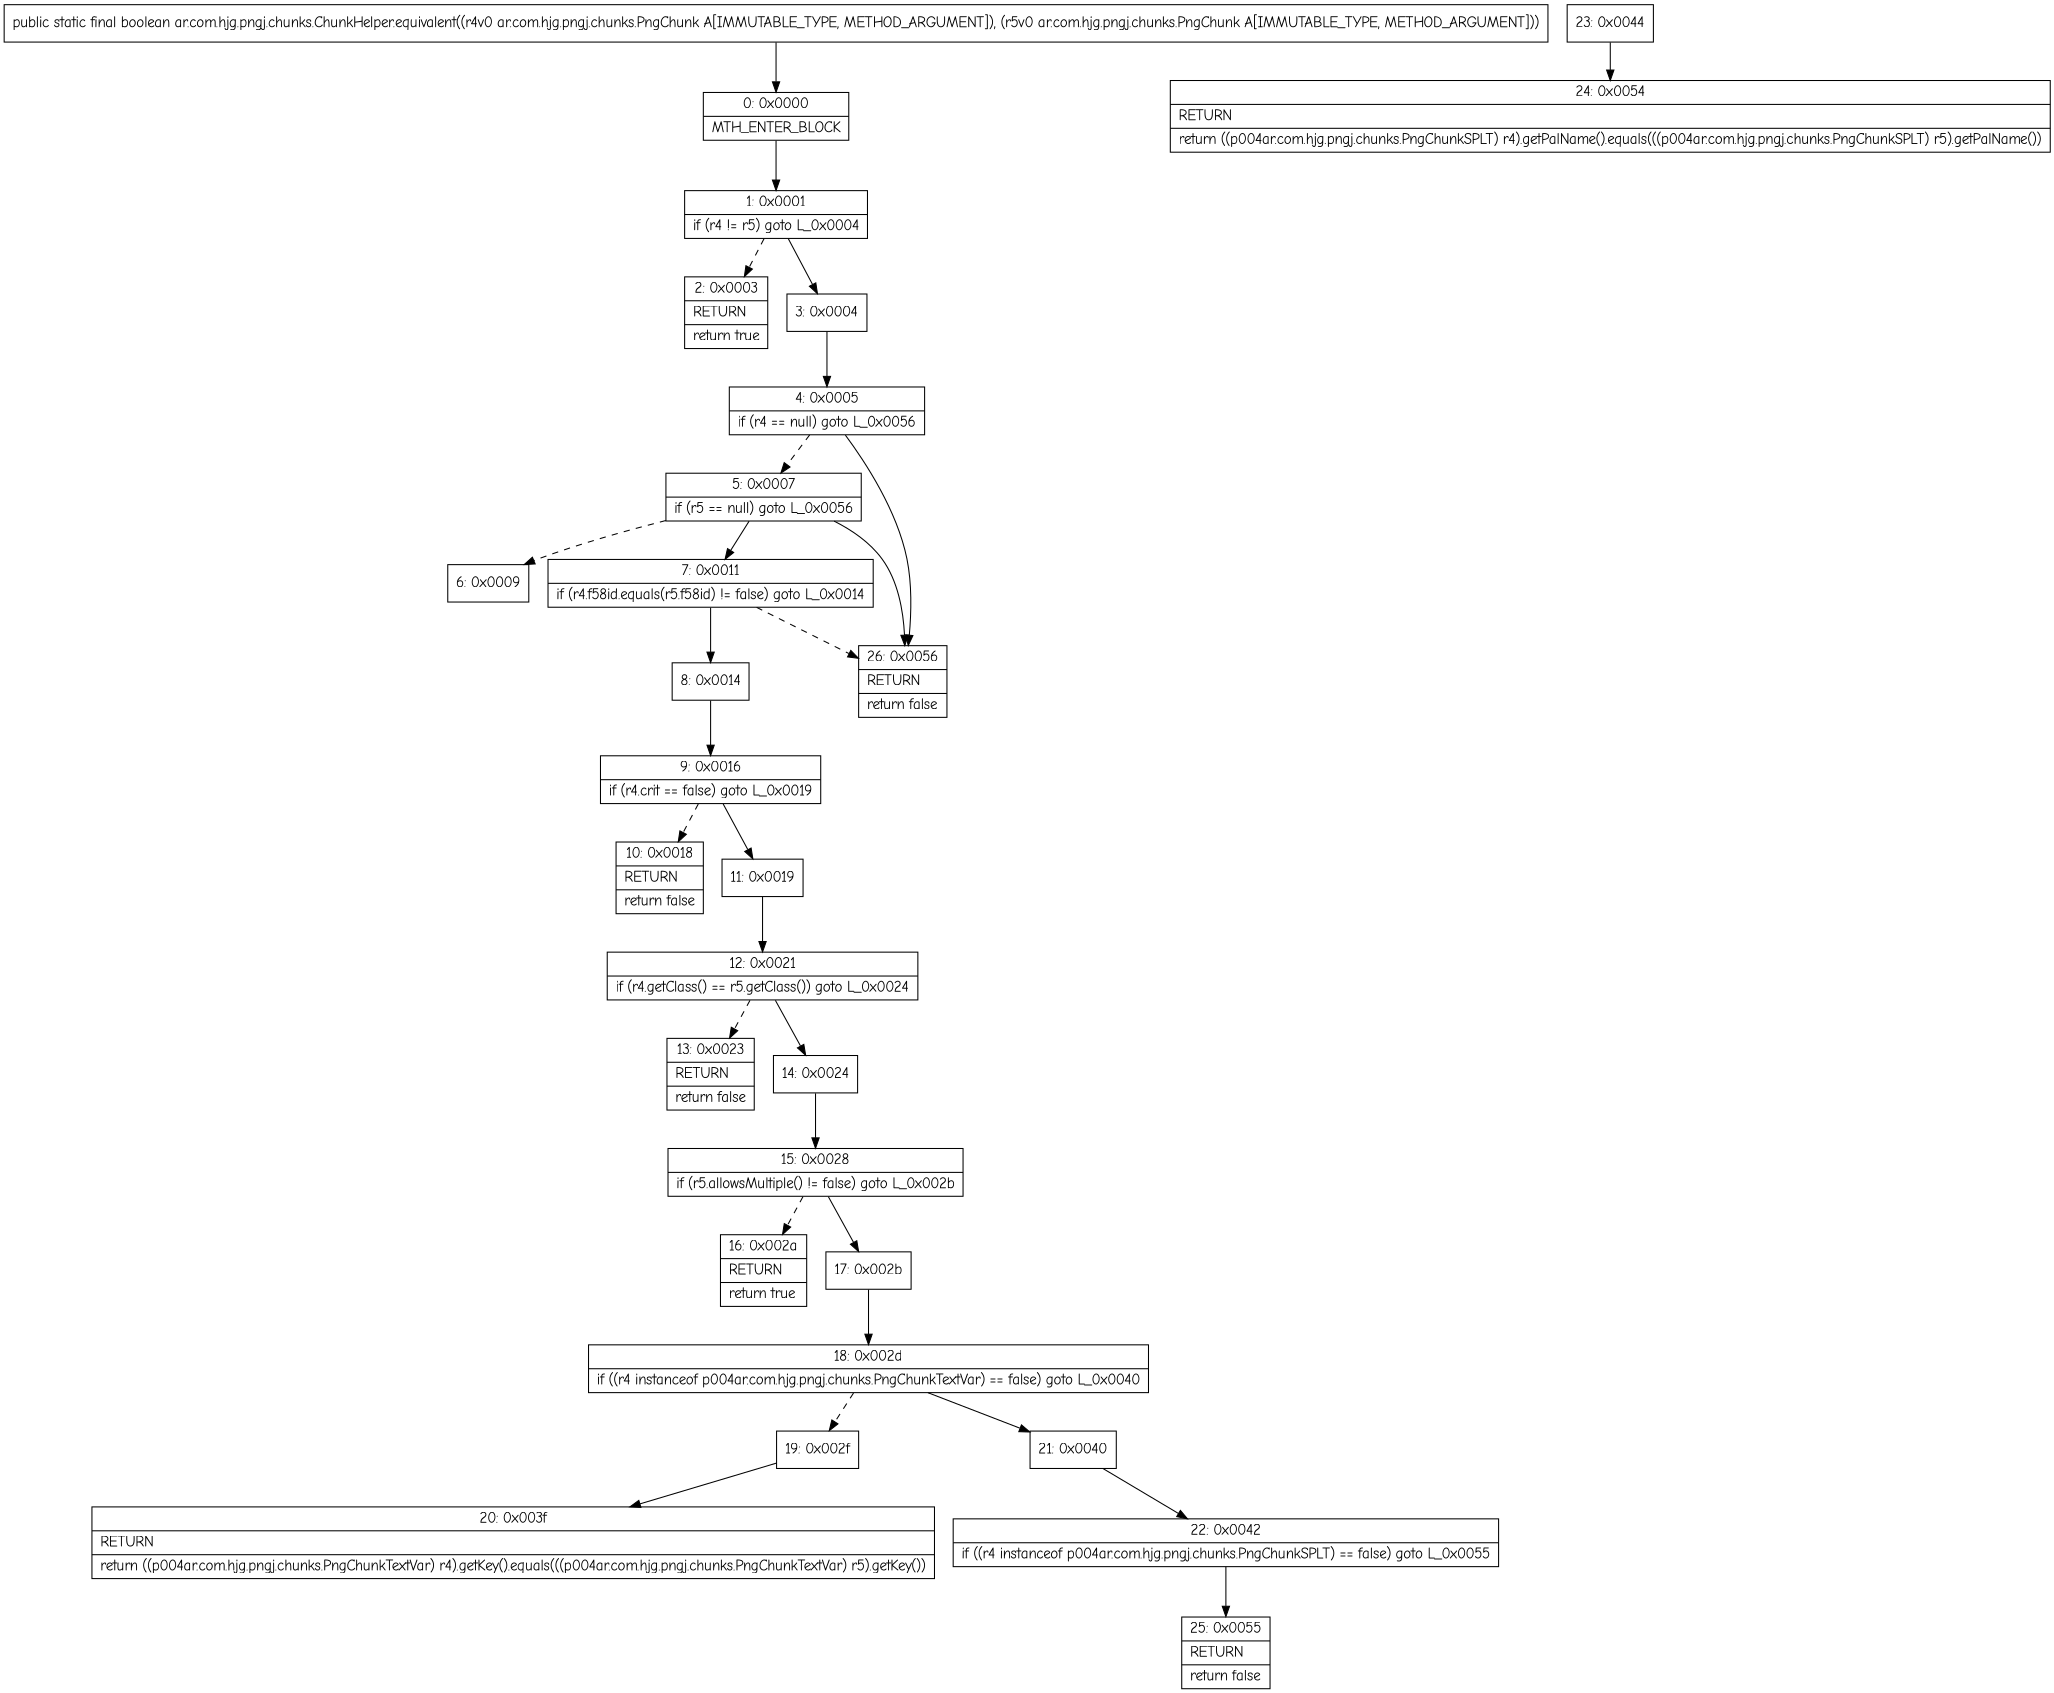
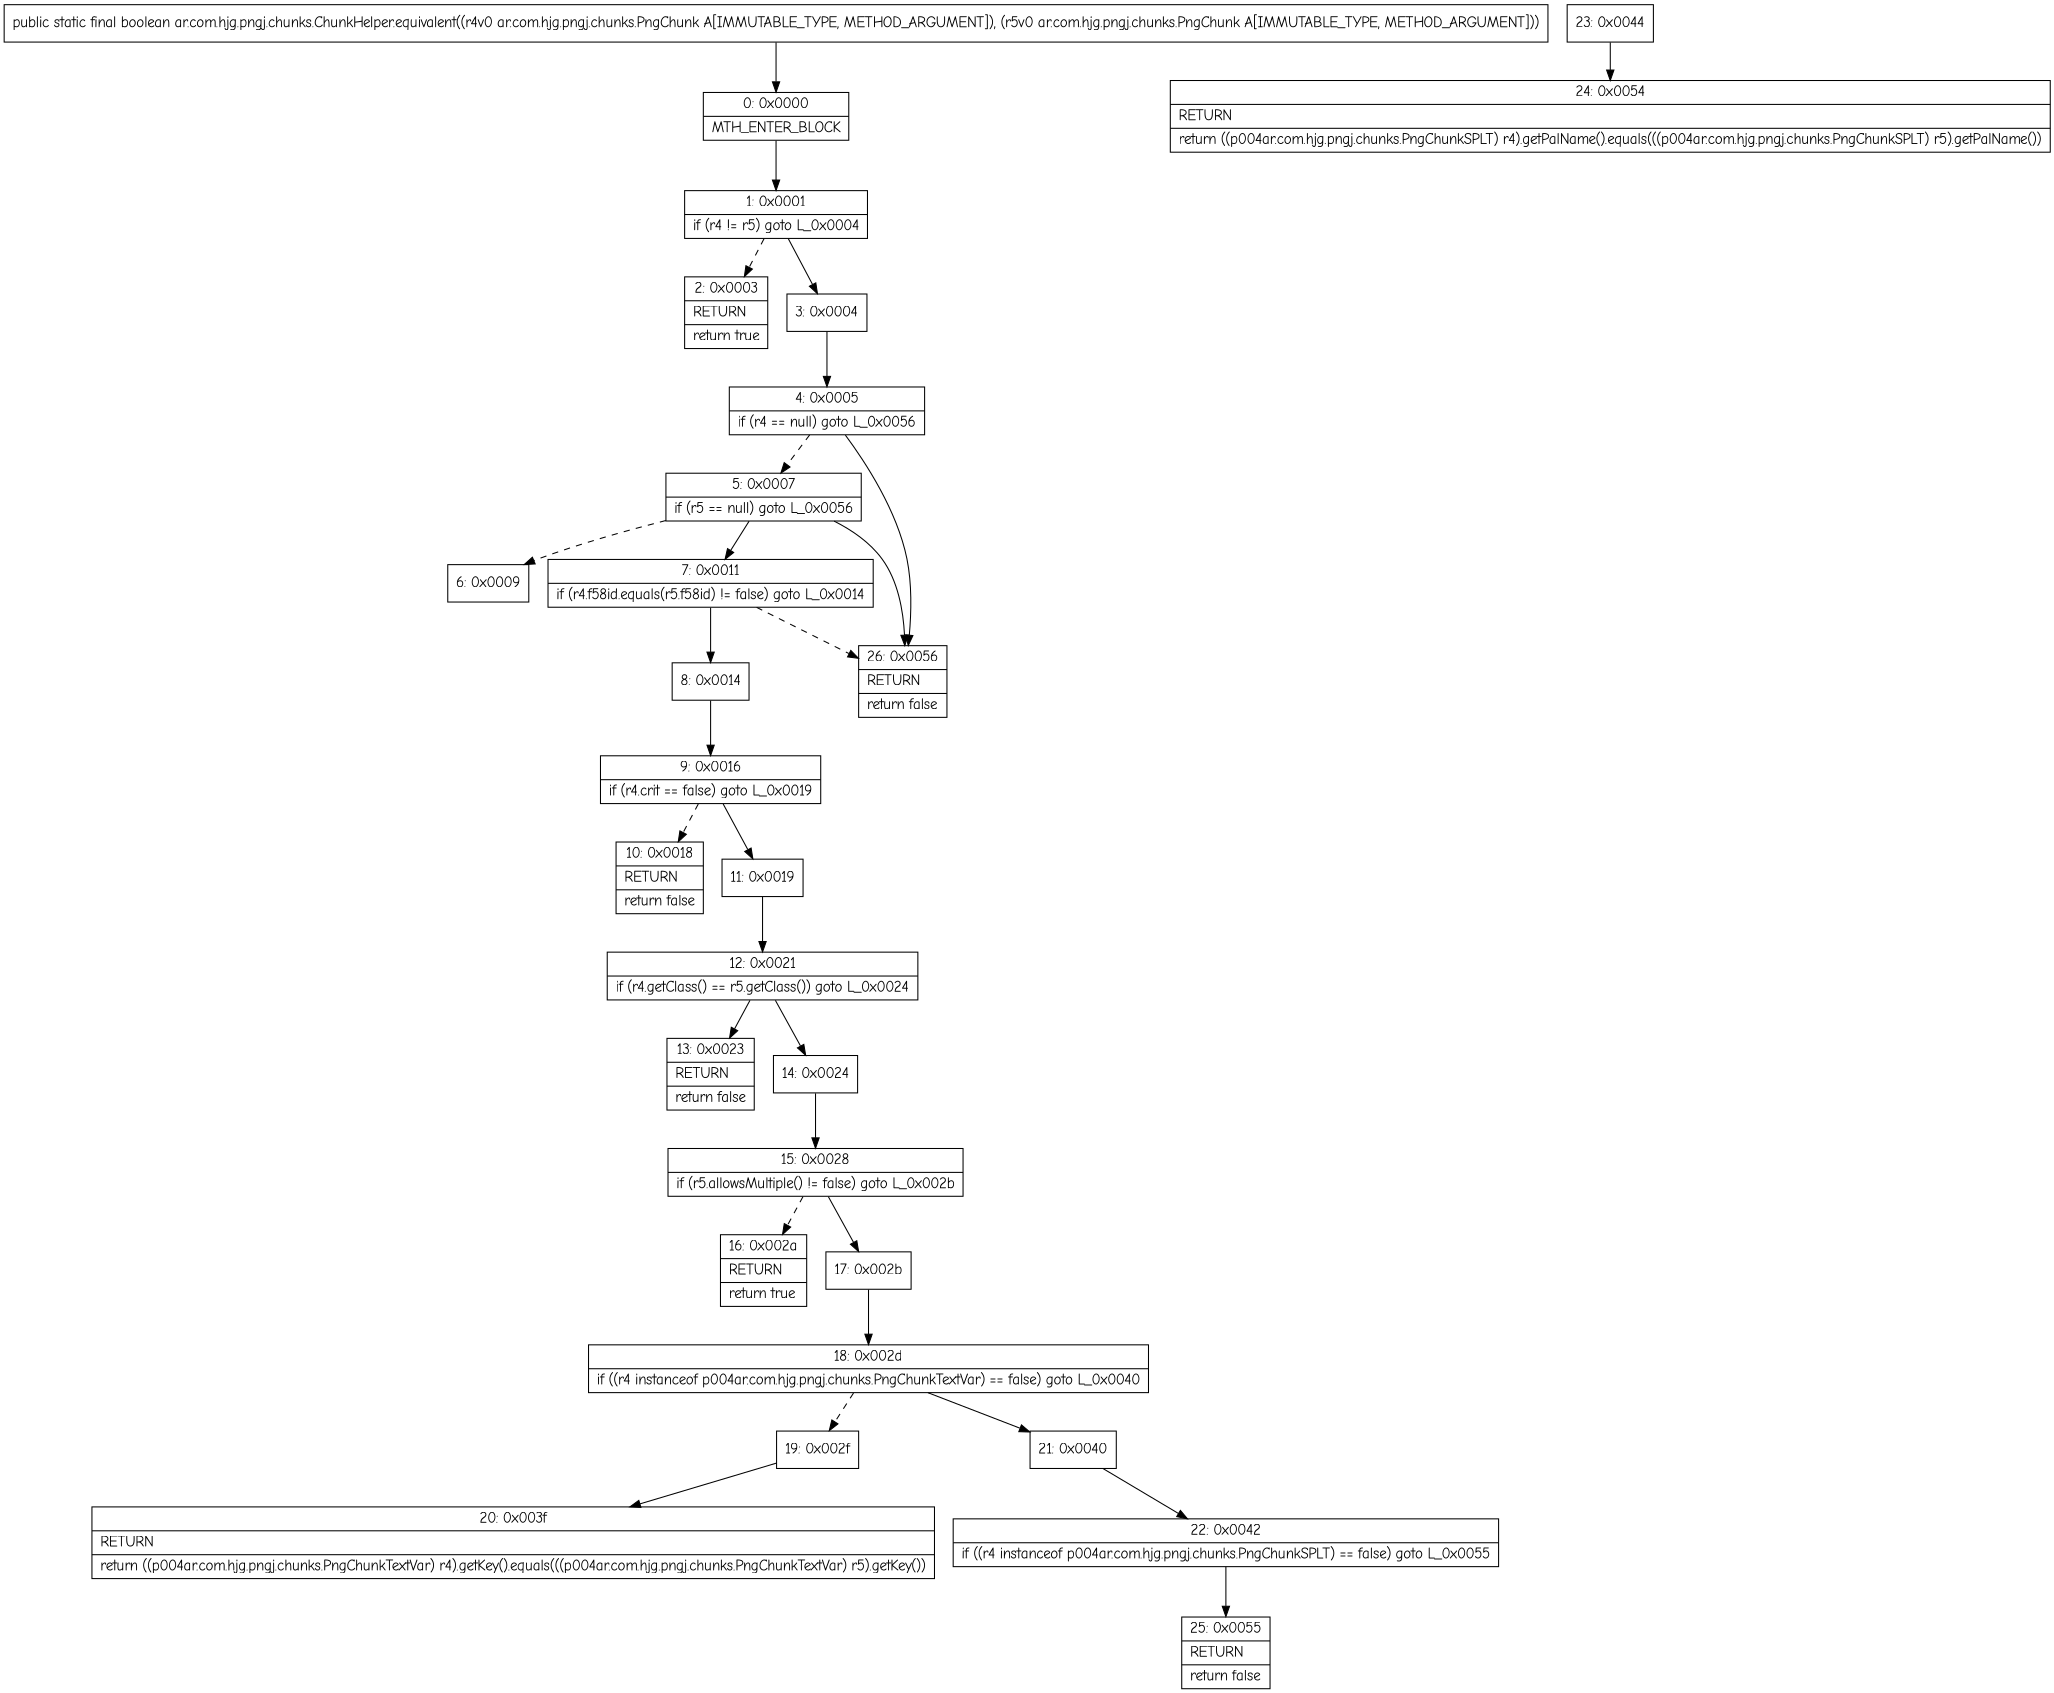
edge "12: 0x0021" -> "13: 0x0023": style dashed -> solid
